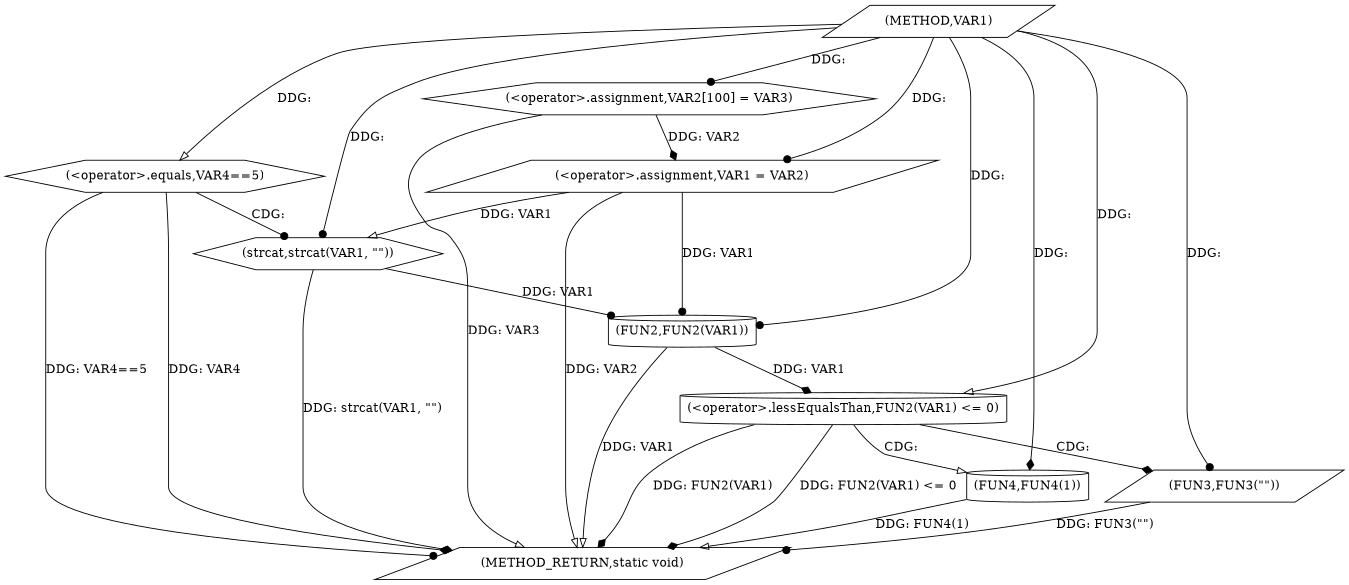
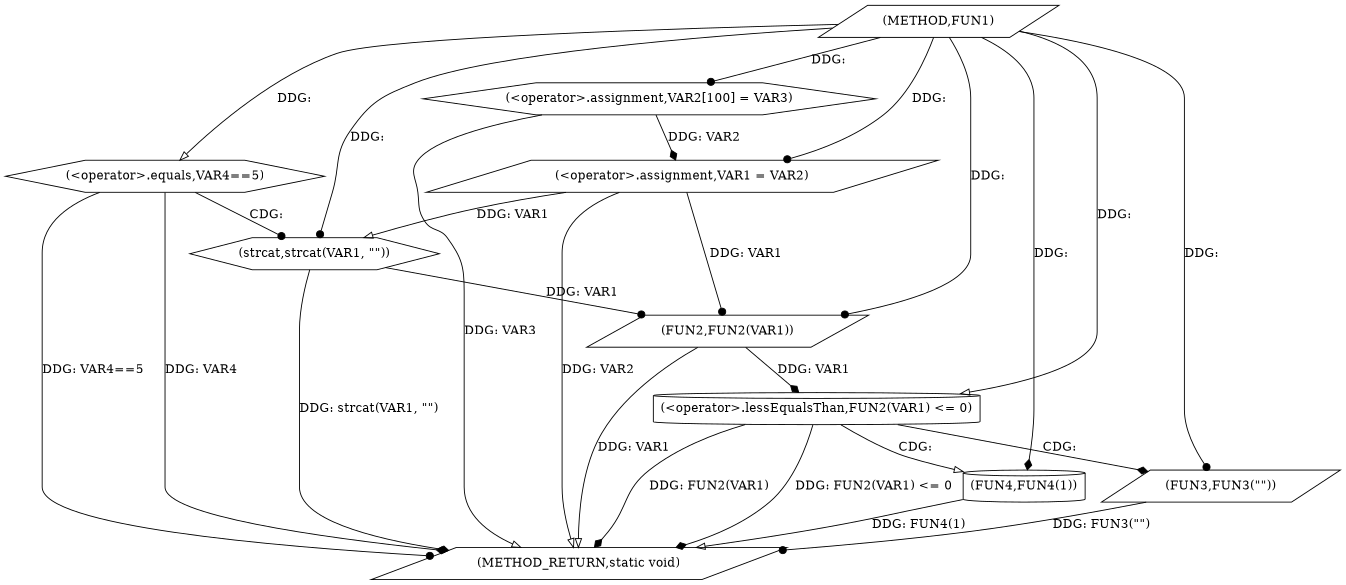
node "(METHOD,VAR1)": label "(METHOD,VAR1)" -> "(METHOD,FUN1)"
node "(FUN2,FUN2(VAR1))": shape cylinder -> parallelogram
